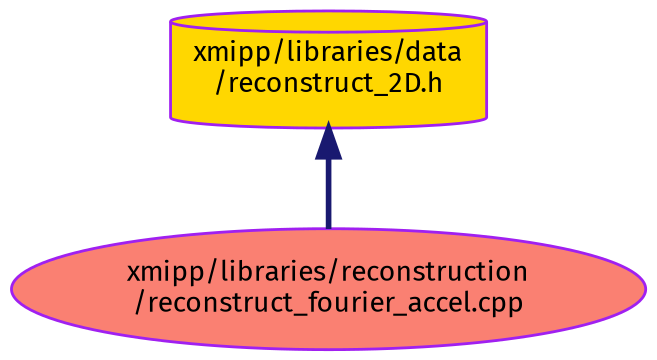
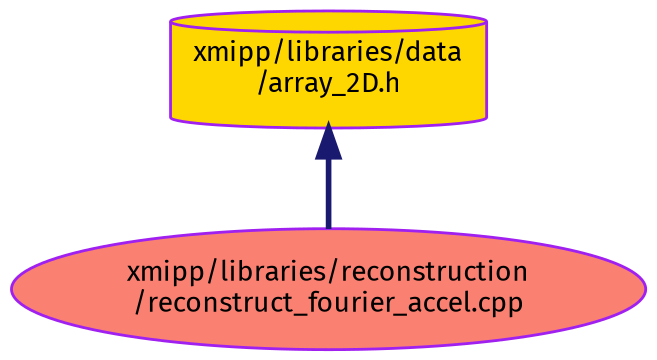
node "xmipp/libraries/data /reconstruct_2D.h": label "xmipp/libraries/data /reconstruct_2D.h" -> "xmipp/libraries/data /array_2D.h"
